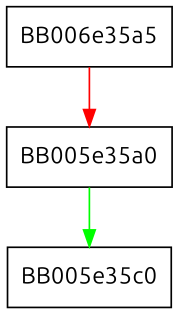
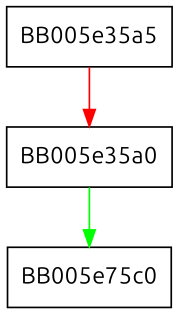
node "BB006e35a5": label "BB006e35a5" -> "BB005e35a5"
node "BB005e35c0": label "BB005e35c0" -> "BB005e75c0"
